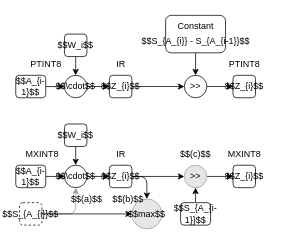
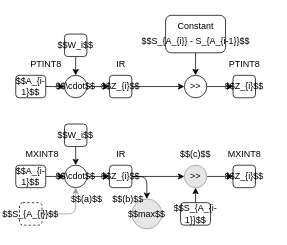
edge "$$S_{A_{i}}$$" -> "$$max$$": removed
